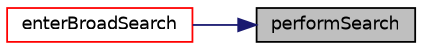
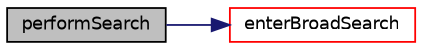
edge "enterBroadSearch" -> "performSearch": reversed
